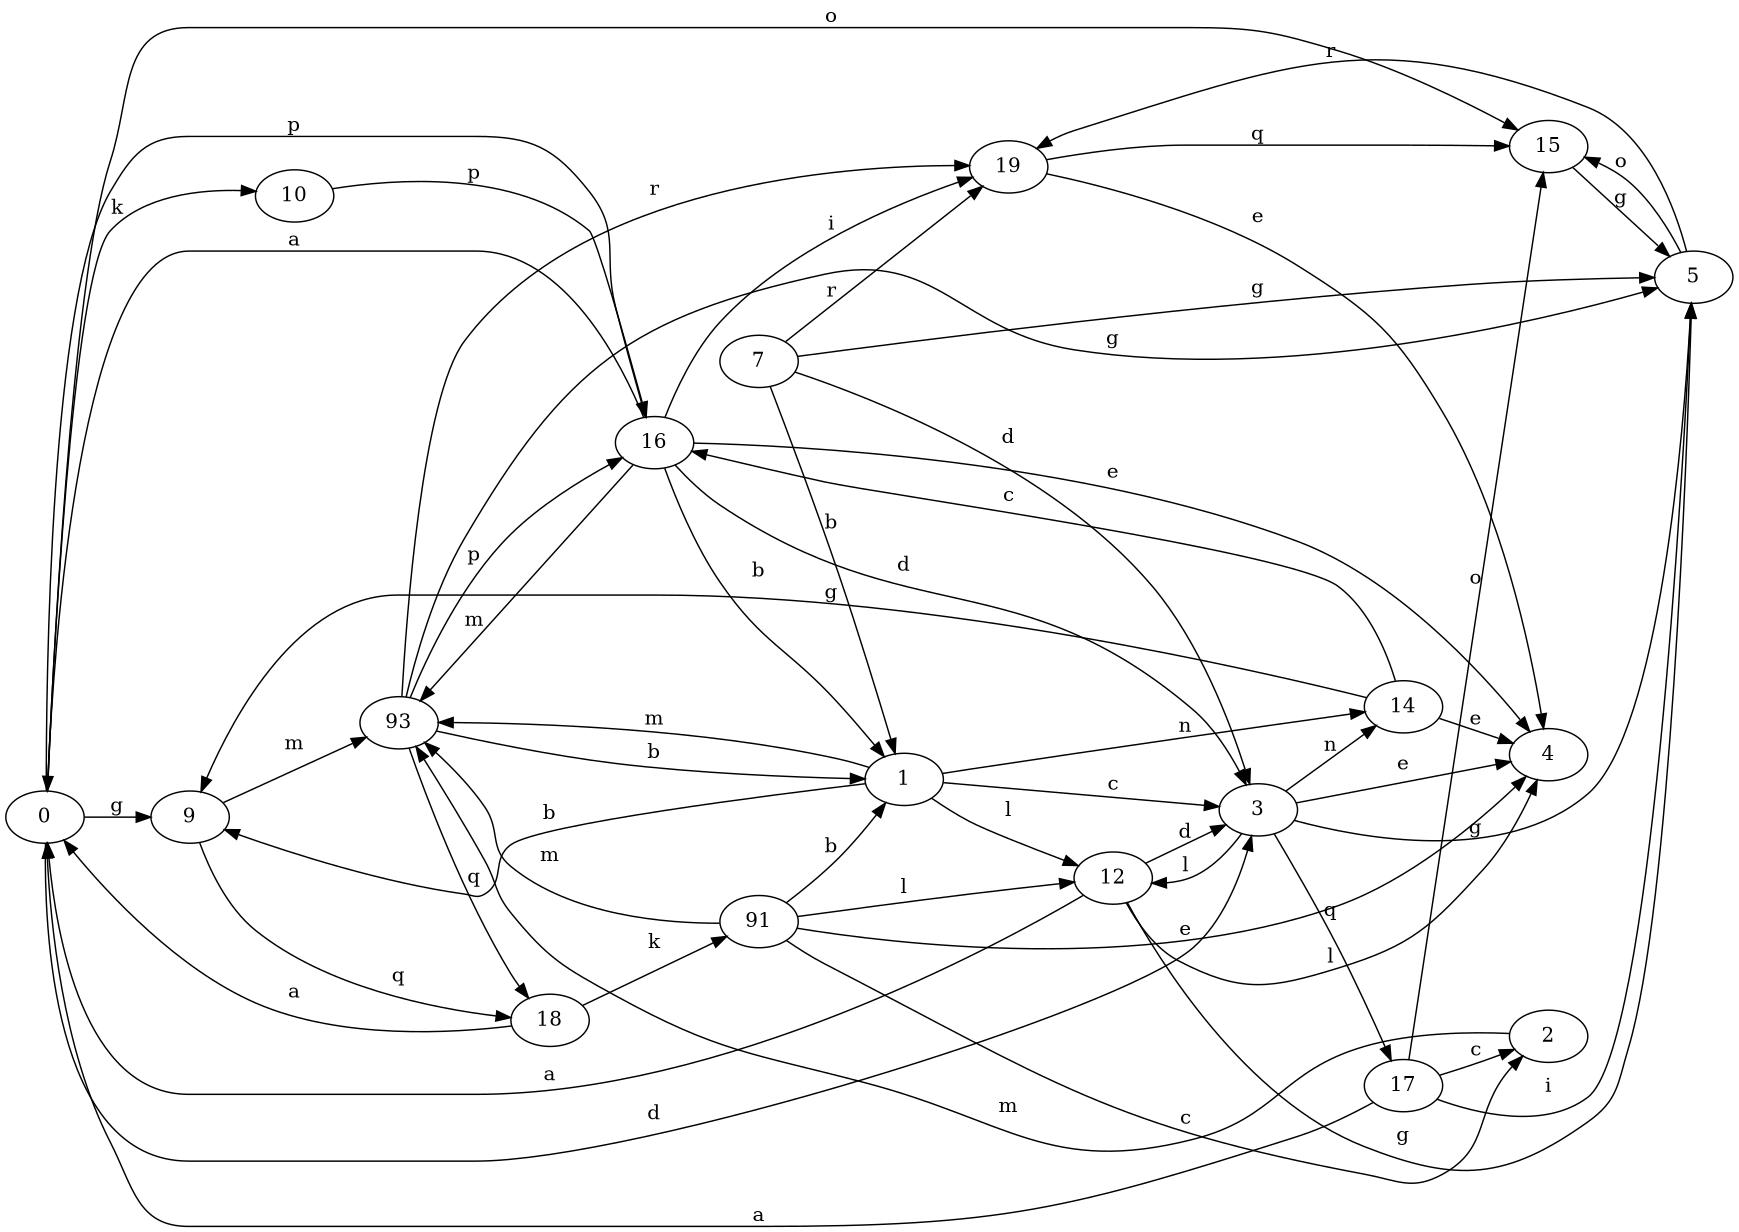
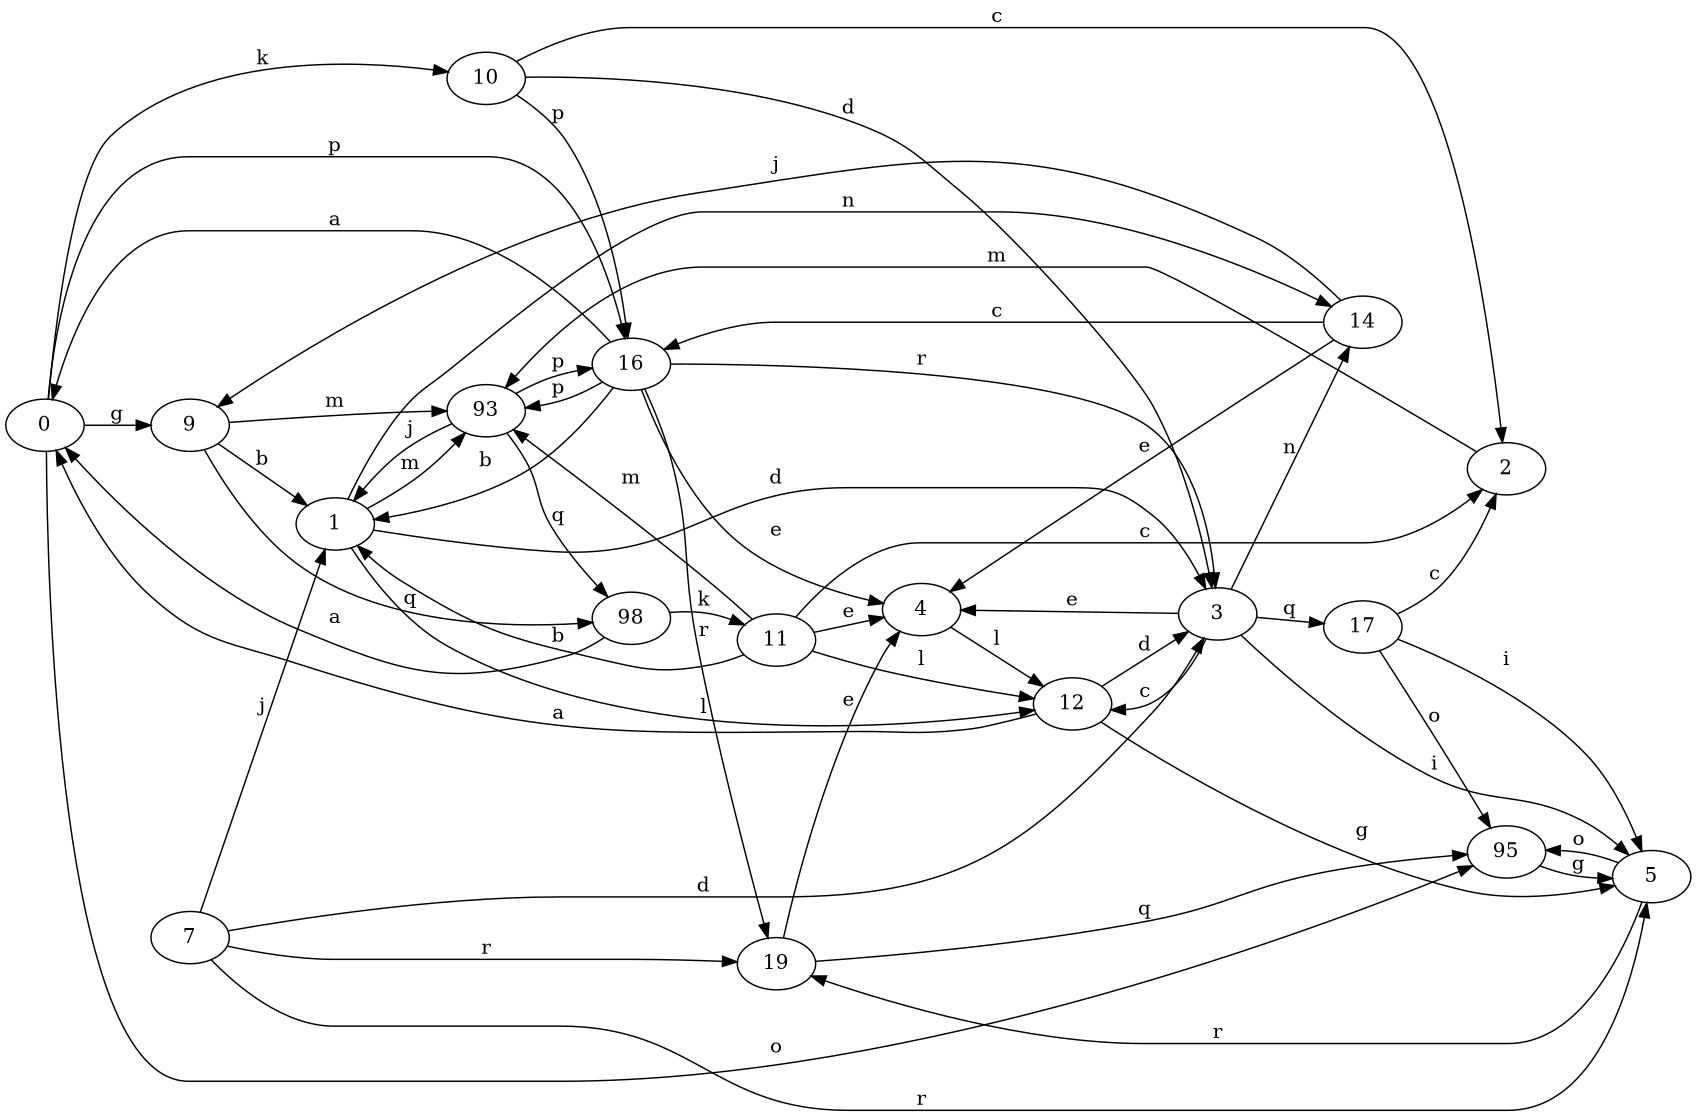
edge "10" -> "2": added, label "c"
node "15": label "15" -> "95"
edge "16" -> "19": label "i" -> "r"
edge "93" -> "19": removed, label "r"
edge "93" -> "5": removed, label "g"
edge "7" -> "5": label "g" -> "r"
edge "7" -> "1": label "b" -> "j"
edge "16" -> "3": label "d" -> "r"
edge "14" -> "9": label "g" -> "j"
edge "16" -> "93": label "m" -> "p"
edge "93" -> "1": label "b" -> "j"
edge "1" -> "3": label "c" -> "d"
edge "3" -> "5": label "g" -> "i"
edge "1" -> "9": reversed
edge "3" -> "12": label "l" -> "c"
node "91": label "91" -> "11"
edge "12" -> "4": reversed
node "18": label "18" -> "98"
edge "0" -> "3": now "10" -> "3"
edge "17" -> "0": removed, label "a"
